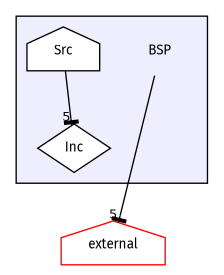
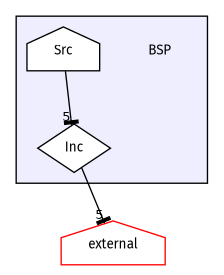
edge "BSP" -> "external": now "Inc" -> "external"
